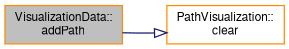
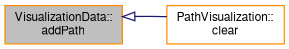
edge "VisualizationData:: addPath" -> "PathVisualization:: clear": reversed
